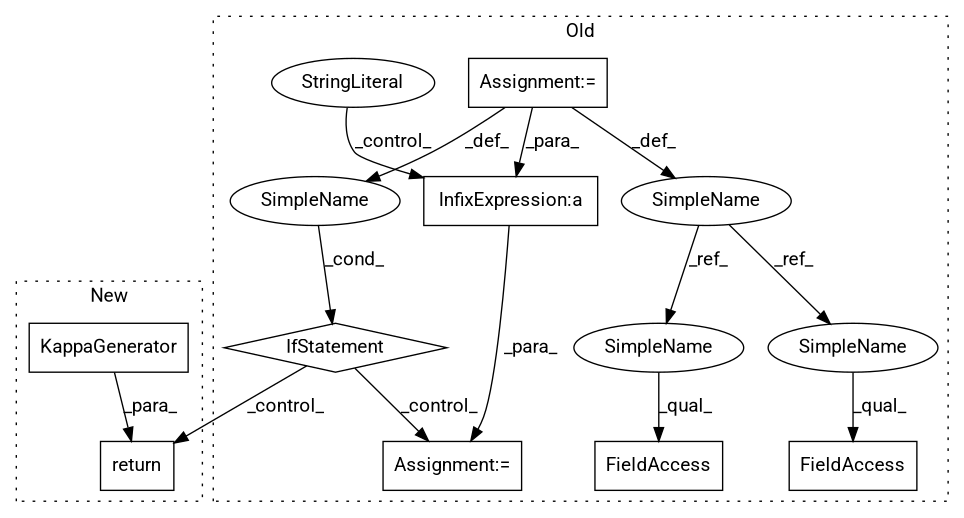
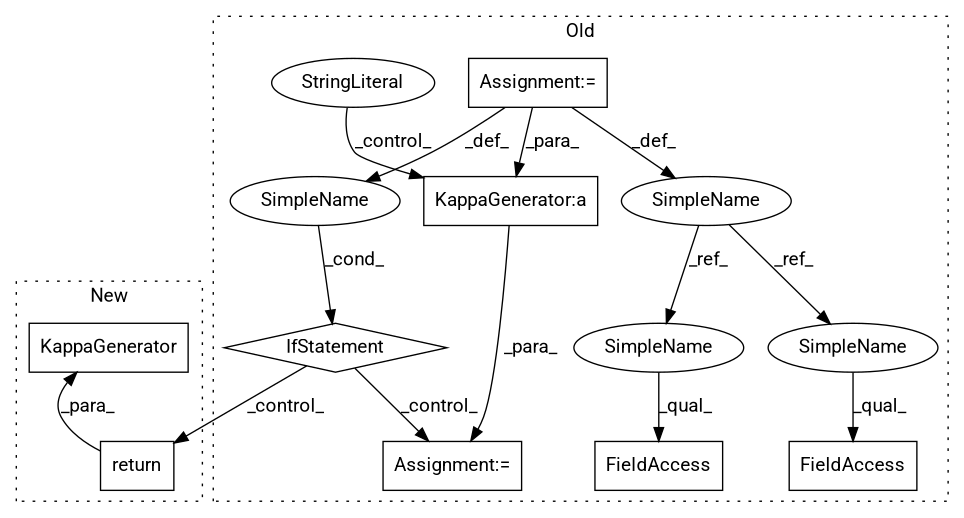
node "InfixExpression:a": label "InfixExpression:a" -> "KappaGenerator:a"
edge "KappaGenerator" -> "return": reversed
